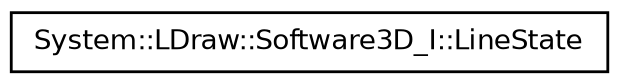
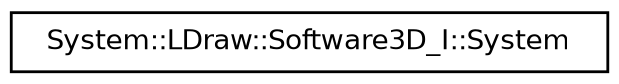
node "System::LDraw::Software3D_I::LineState": label "System::LDraw::Software3D_I::LineState" -> "System::LDraw::Software3D_I::System"
